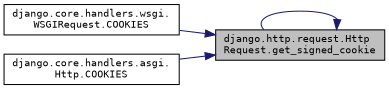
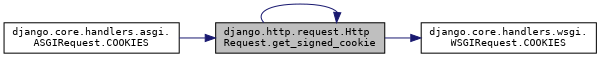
edge "django.core.handlers.wsgi. WSGIRequest.COOKIES" -> "django.http.request.Http Request.get_signed_cookie": reversed
node "django.core.handlers.asgi. Http.COOKIES": label "django.core.handlers.asgi. Http.COOKIES" -> "django.core.handlers.asgi. ASGIRequest.COOKIES"
